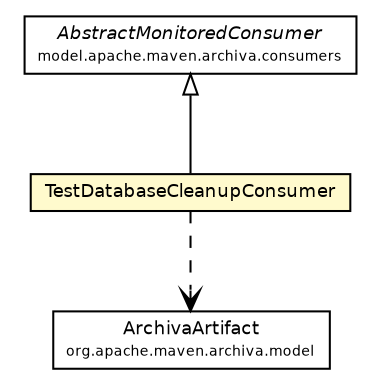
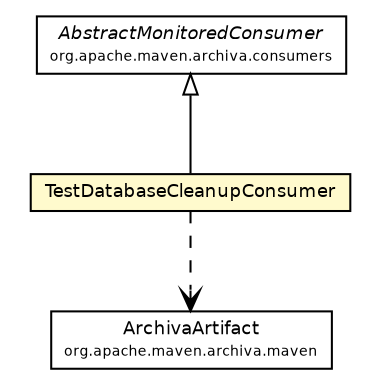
node "AbstractMonitoredConsumer": text "model.apache.maven.archiva.consumers" -> "org.apache.maven.archiva.consumers"
node "ArchivaArtifact": text "org.apache.maven.archiva.model" -> "org.apache.maven.archiva.maven"
